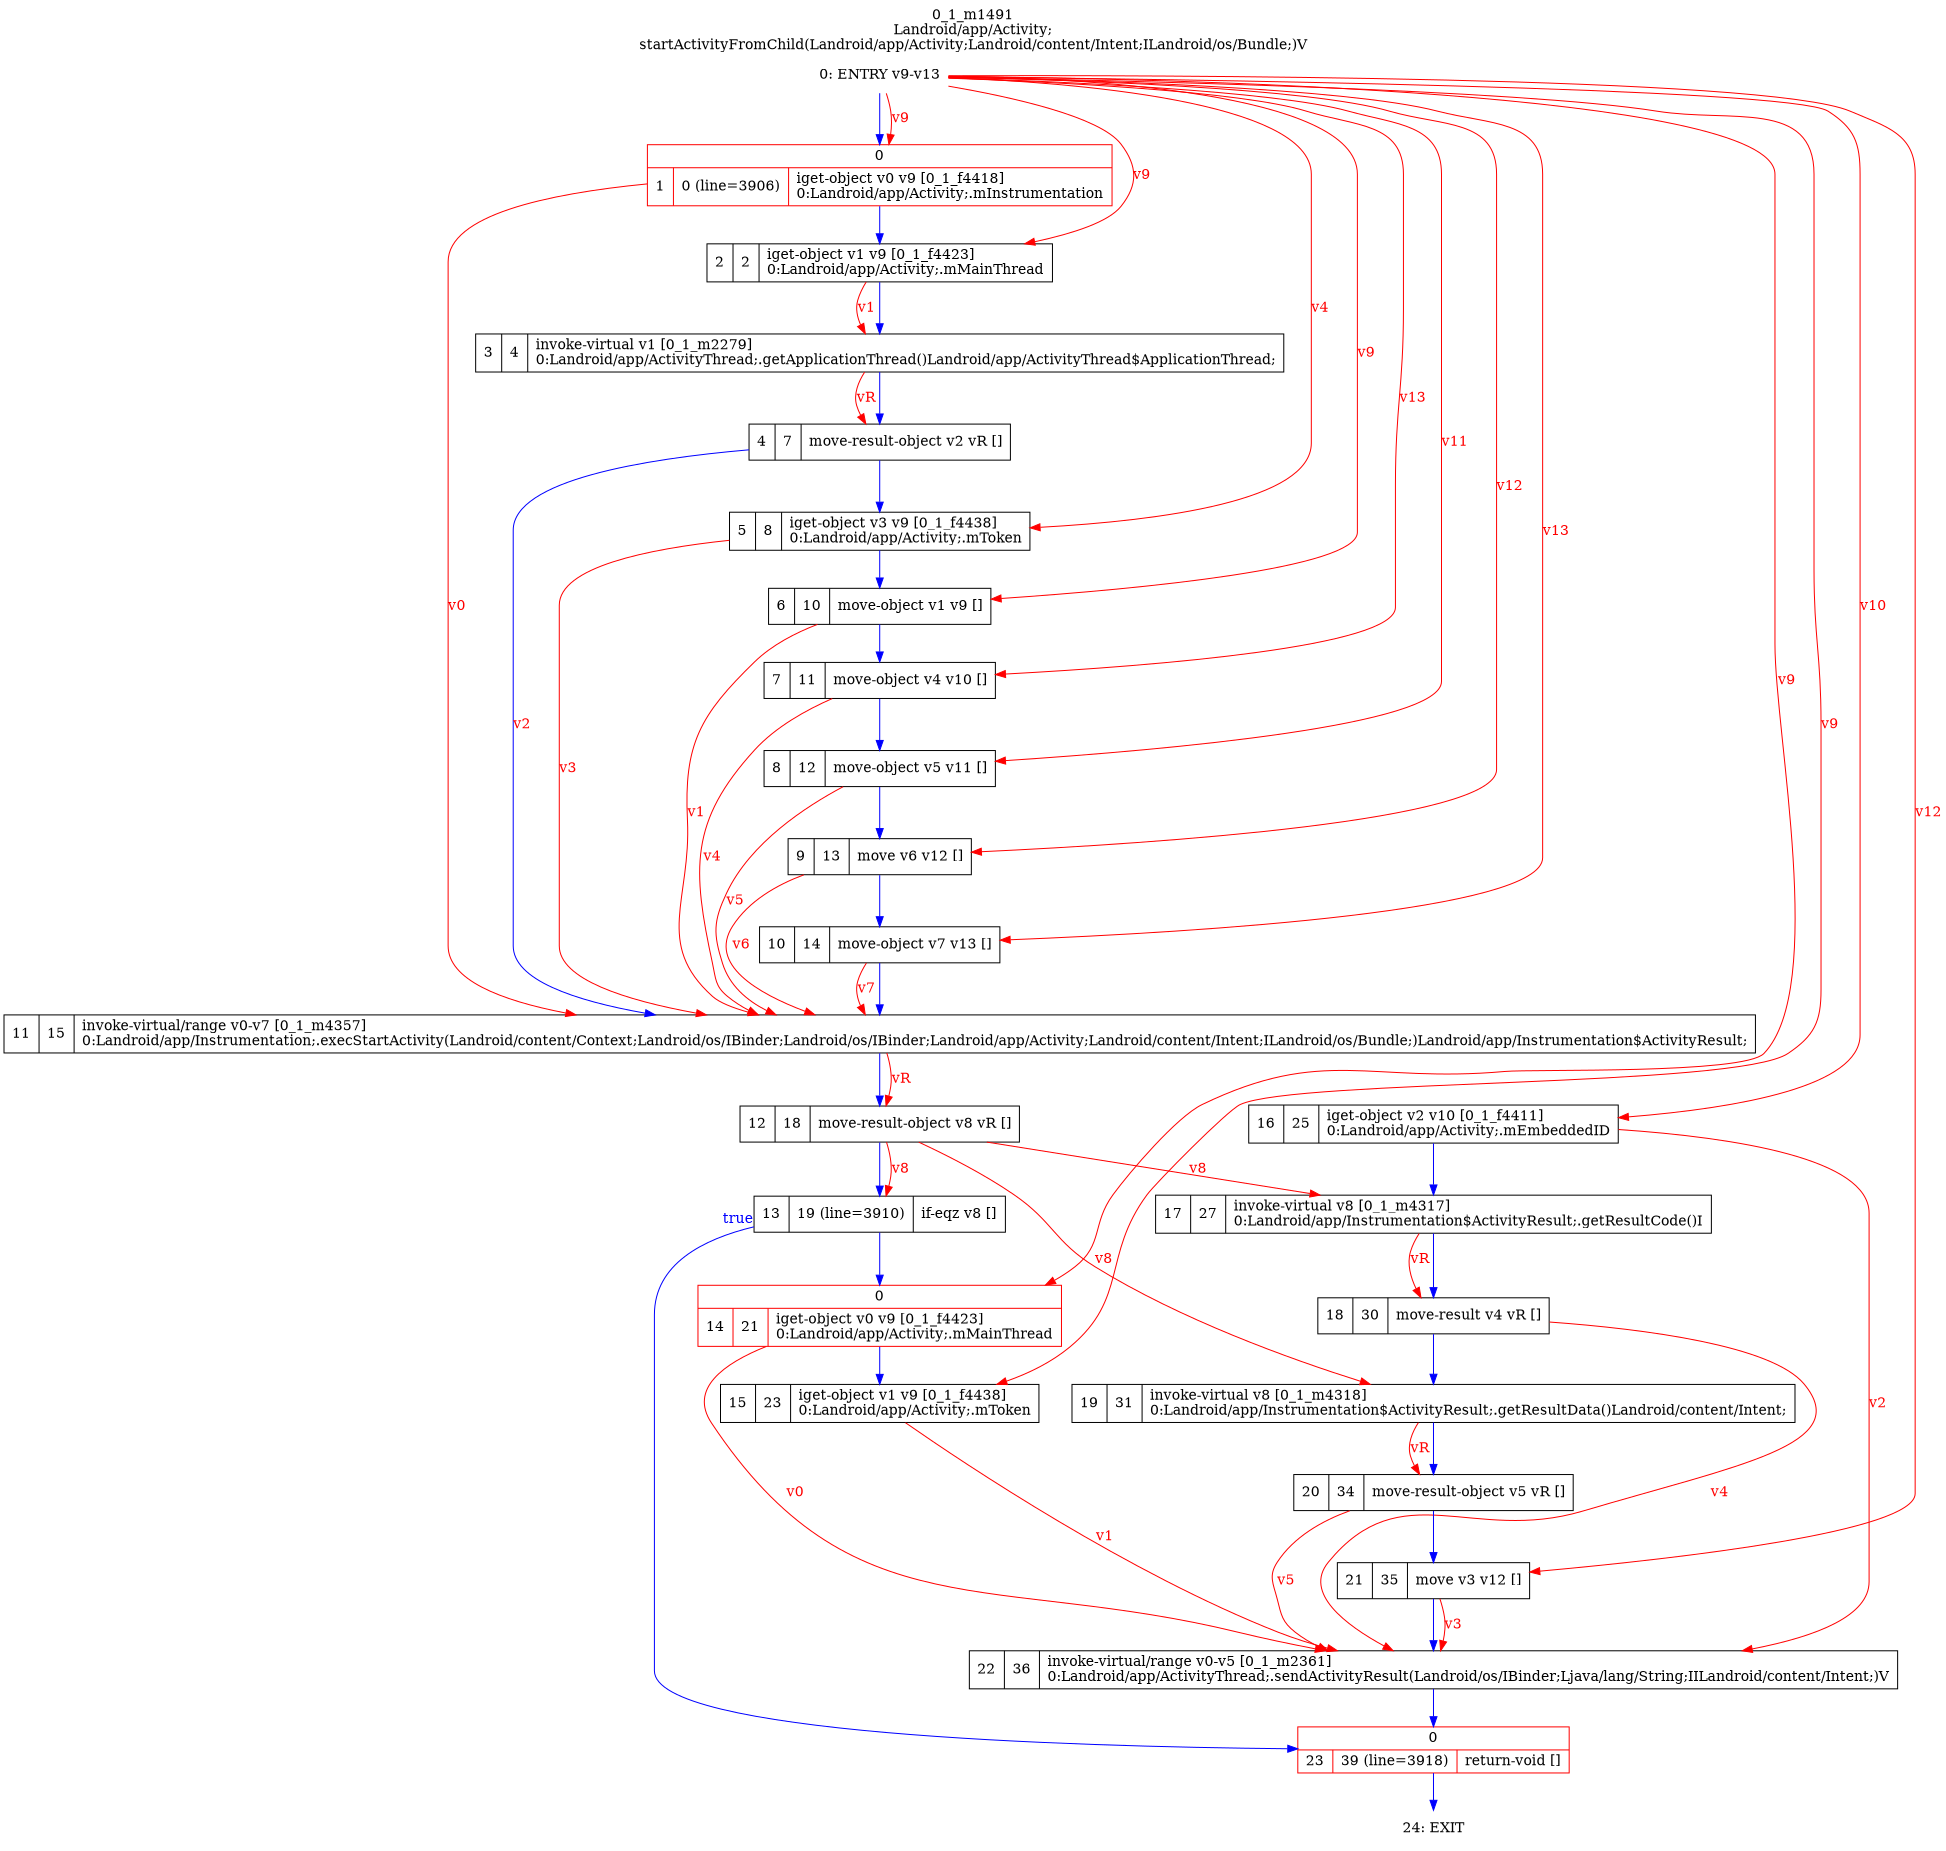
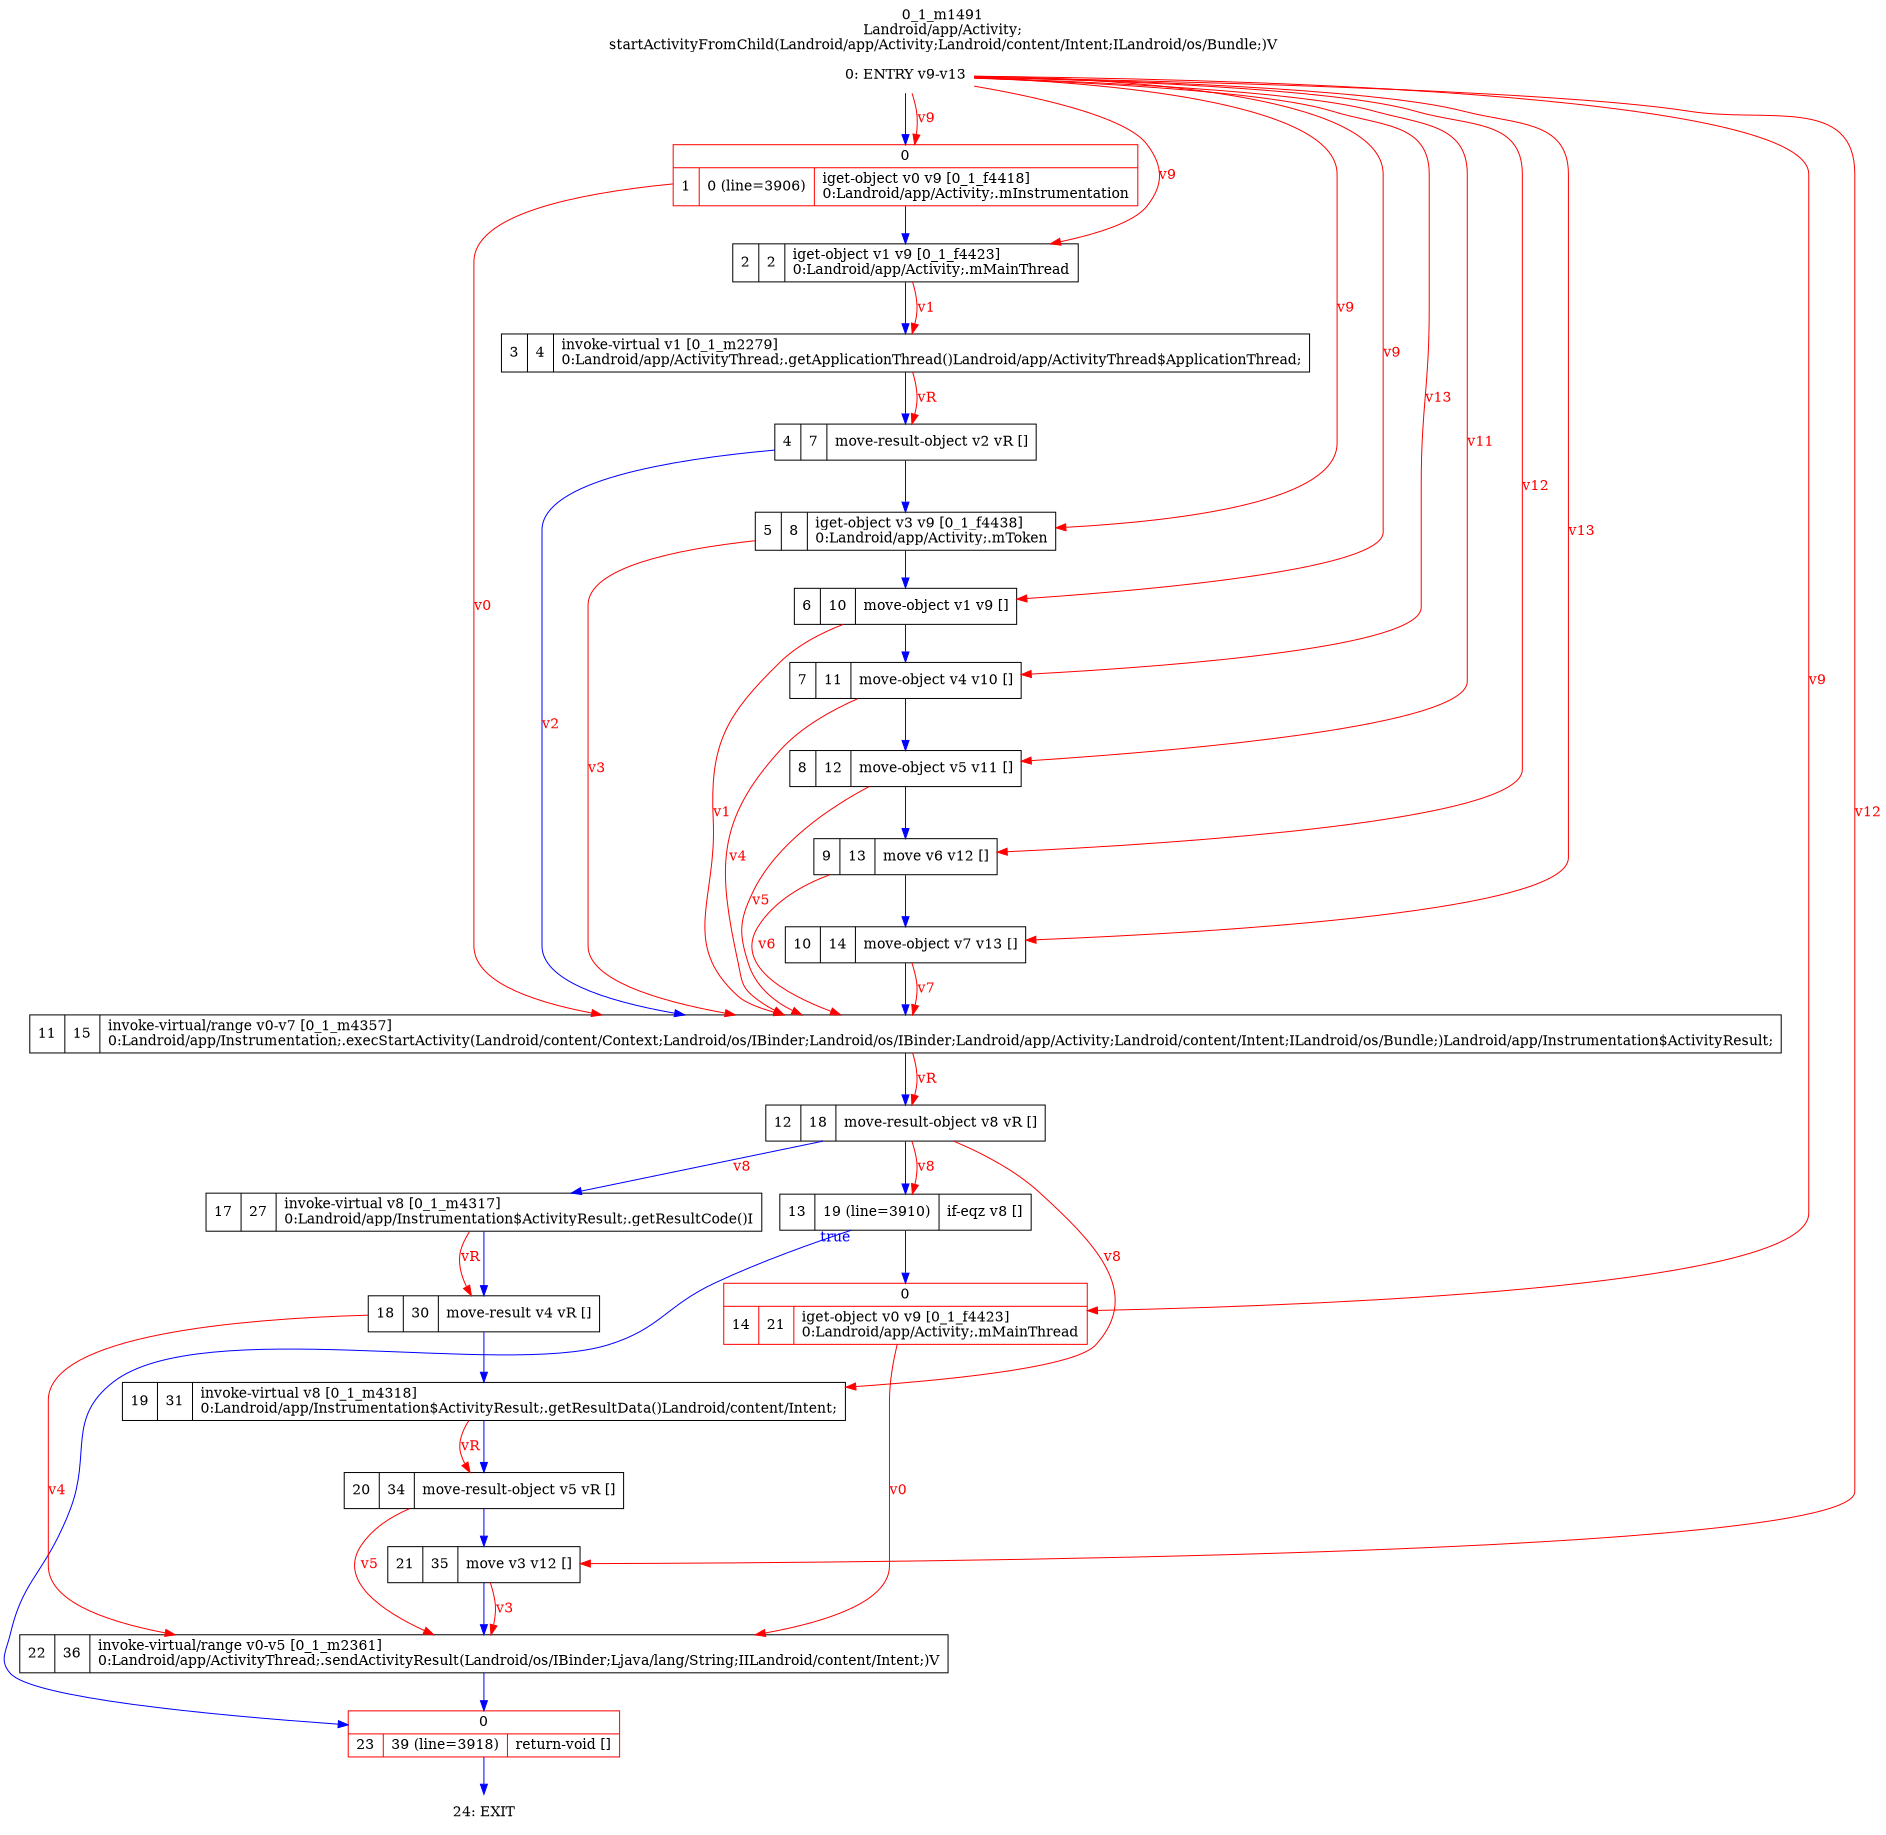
edge "0: ENTRY v9-v13" -> "5": label "v4" -> "v9"
node "16": removed
edge "12" -> "17": color red -> blue
node "15": removed
